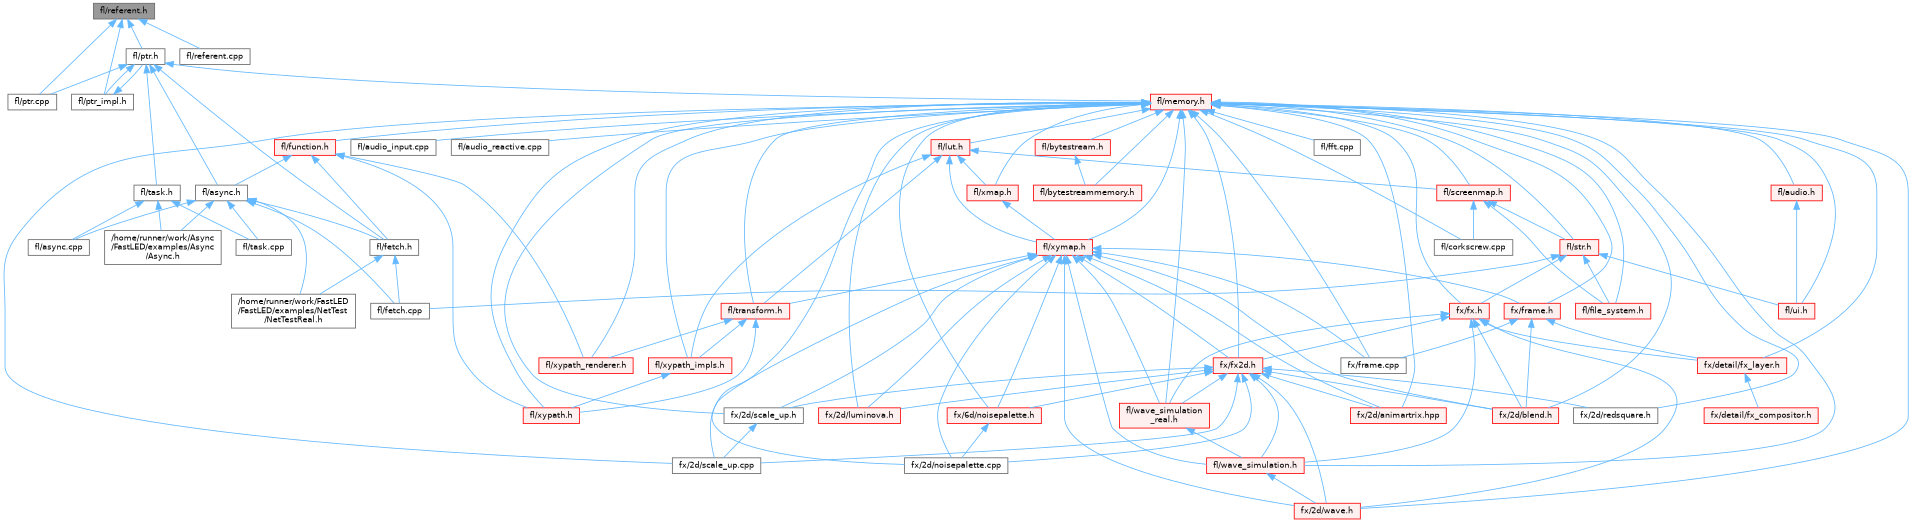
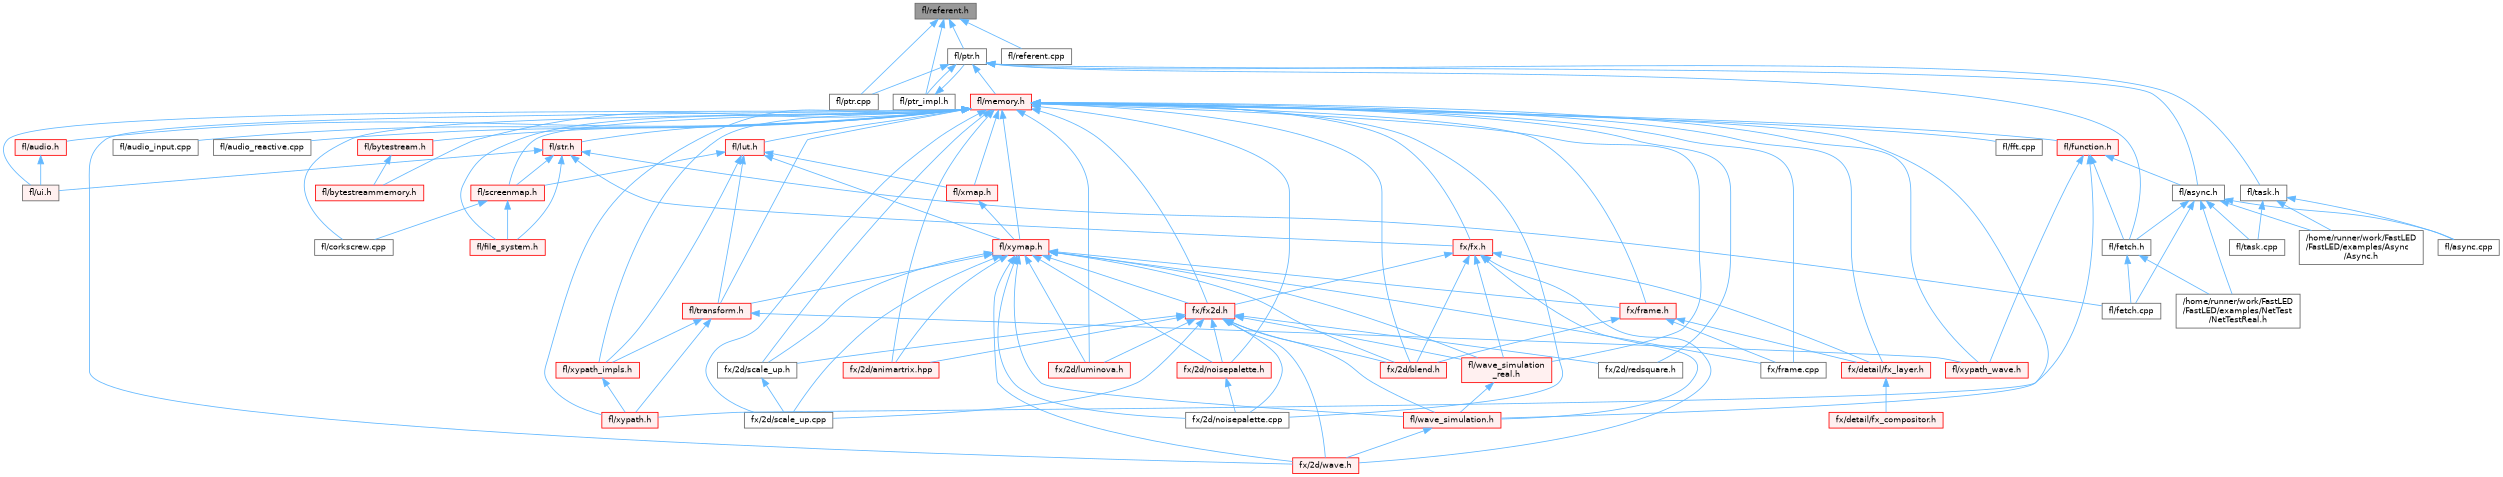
edge "fl/str.h" -> "fl/screenmap.h": reversed
node "/home/runner/work/Async /FastLED/examples/Async /Async.h": label "/home/runner/work/Async /FastLED/examples/Async /Async.h" -> "/home/runner/work/FastLED /FastLED/examples/Async /Async.h"
node "fl/ui.h": color red -> grey40
node "fl/xypath_renderer.h": label "fl/xypath_renderer.h" -> "fl/xypath_wave.h"
node "fx/6d/noisepalette.h": label "fx/6d/noisepalette.h" -> "fx/2d/noisepalette.h"
